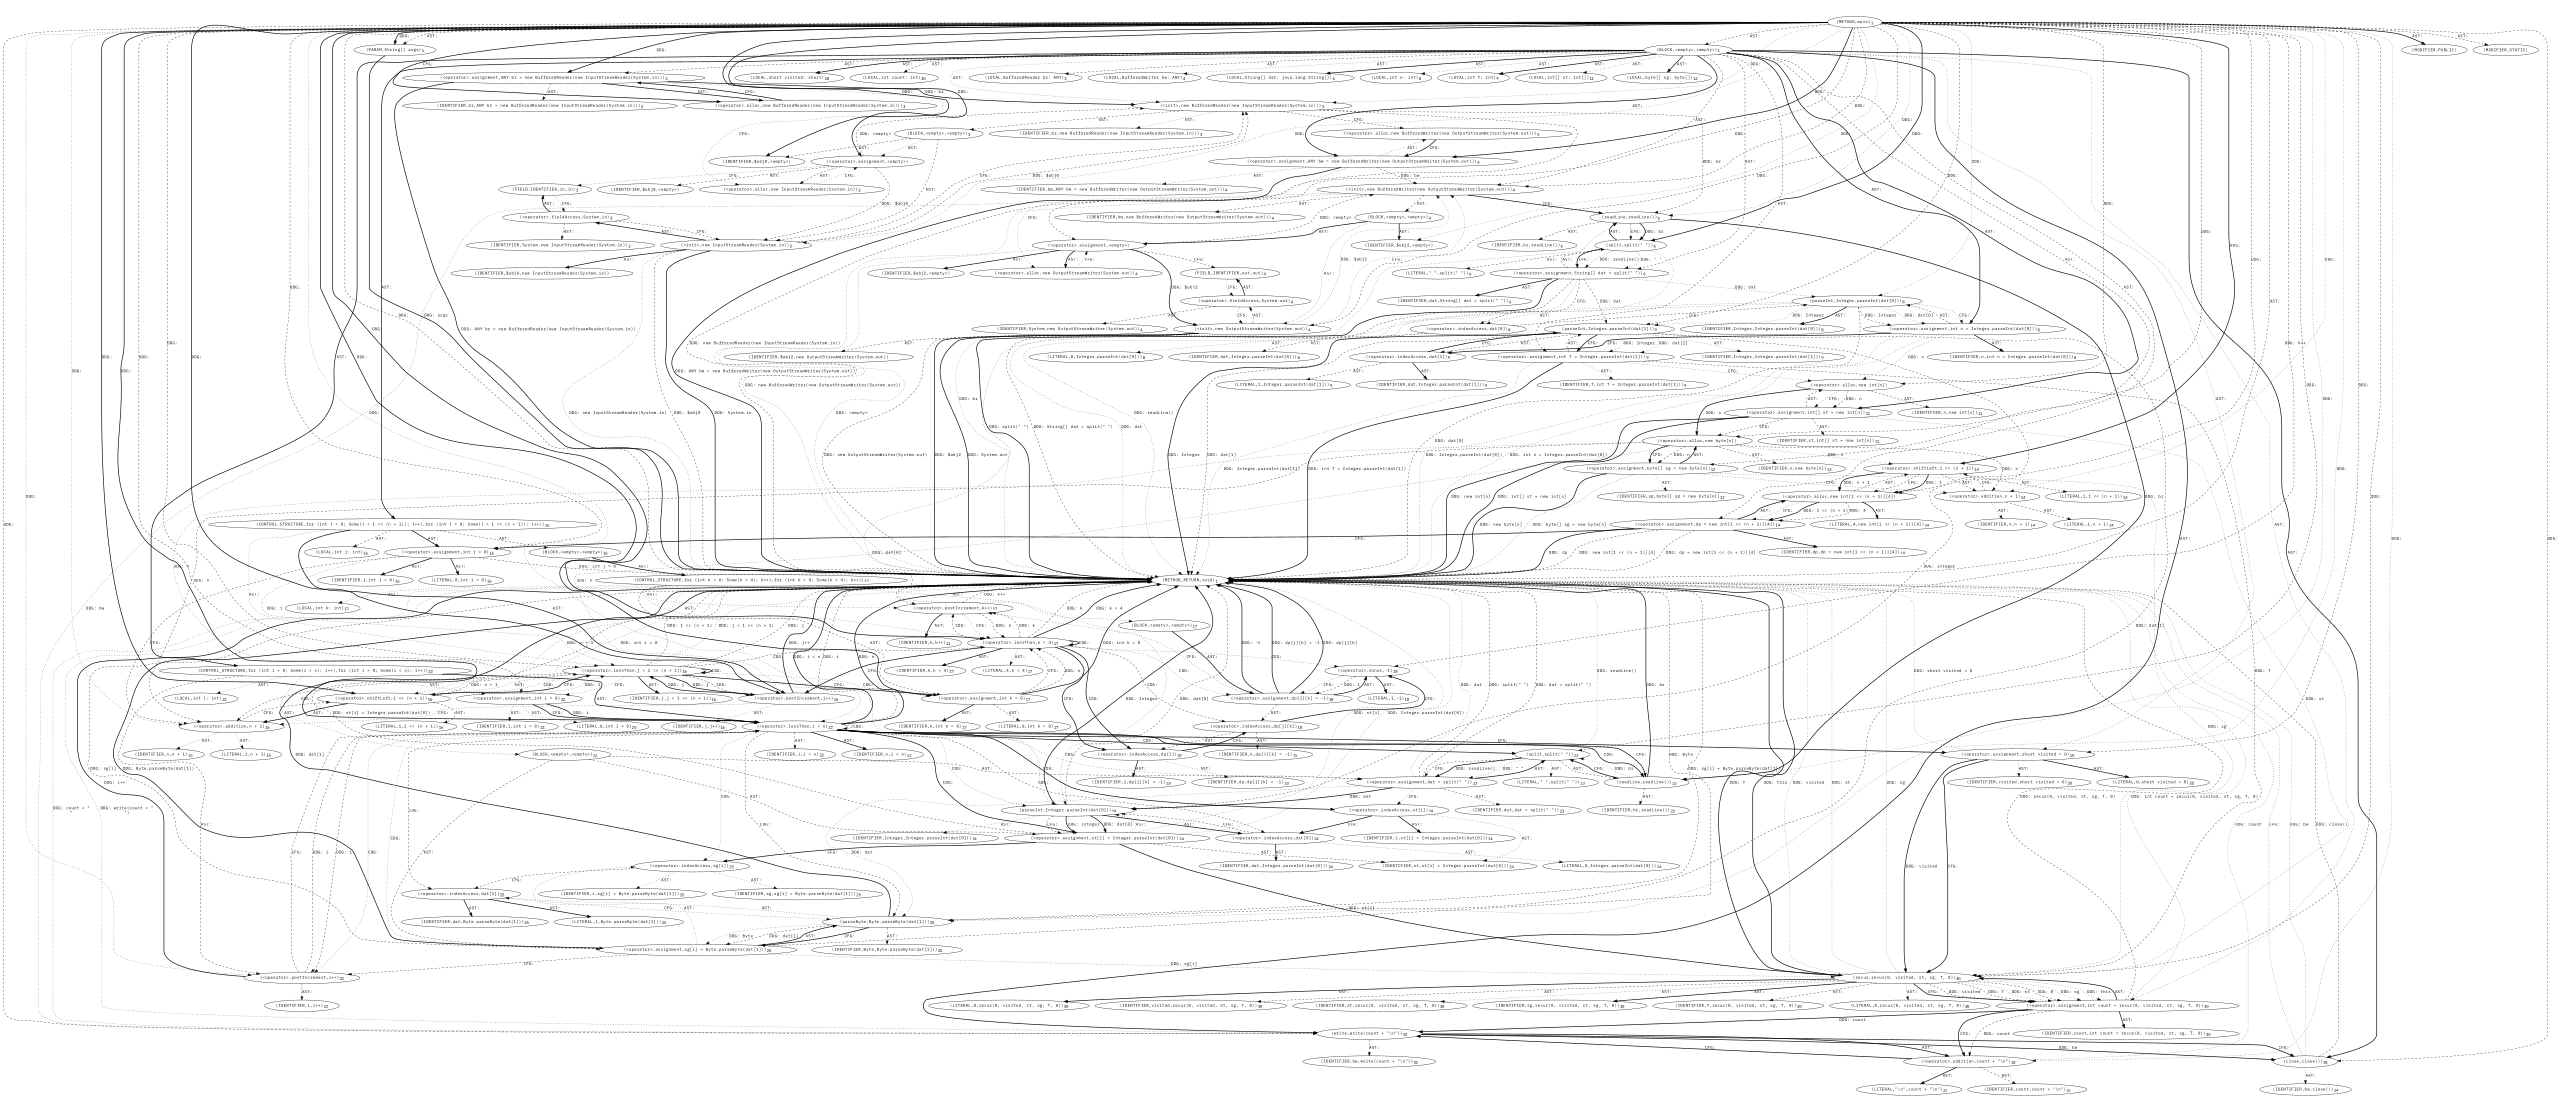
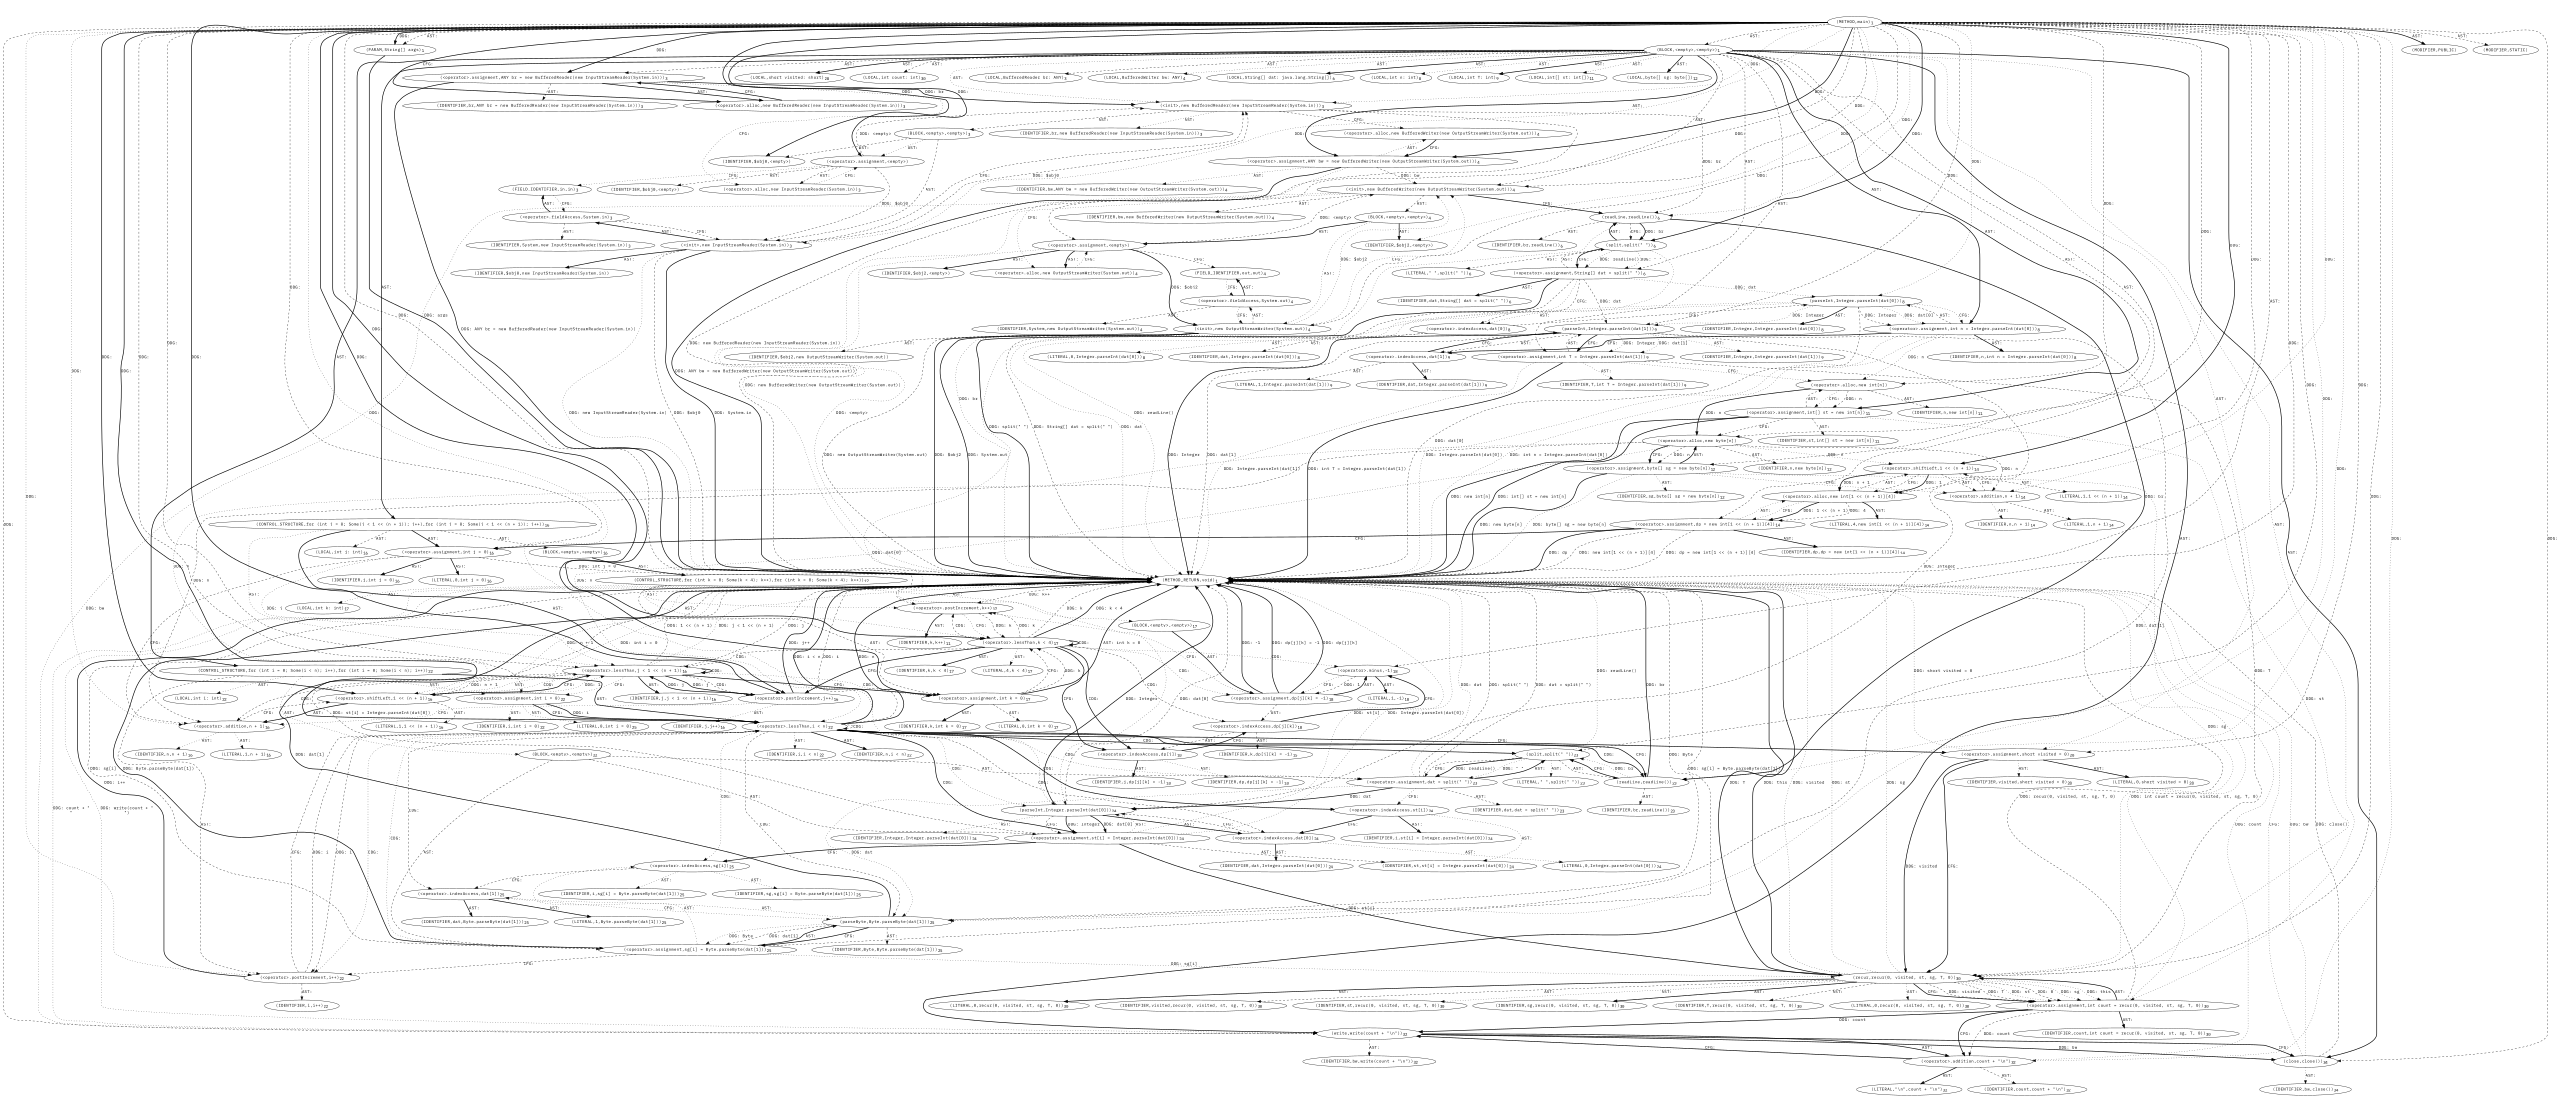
edge "(METHOD,main)" -> "(<operator>.minus,-1)": label "DDG: k++" -> "DDG: "
edge "(<operator>.assignment,dp = new int[1 << (n + 1)][4])" -> "(<operator>.alloc,new int[1 << (n + 1)][4])": style bold -> dotted
edge "(<operator>.postIncrement,k++)" -> "(METHOD_RETURN,void)": reversed
edge "(<operator>.assignment,int k = 0)" -> "(METHOD_RETURN,void)": label "DDG: int k = 0" -> "AST: int k = 0"
edge "(<operator>.lessThan,j < 1 << (n + 1))" -> "(<operator>.lessThan,k < 4)": reversed
edge "(<operator>.lessThan,i < n)" -> "(IDENTIFIER,i,i < n)": style dashed -> dotted
